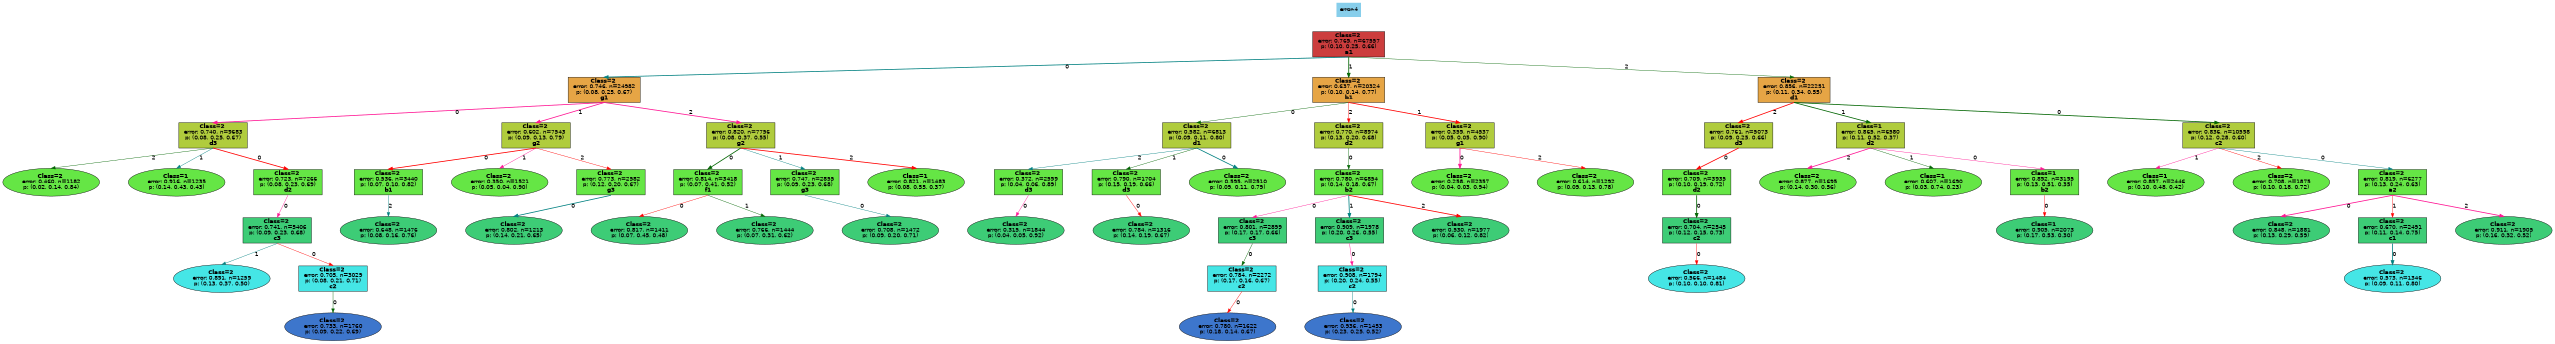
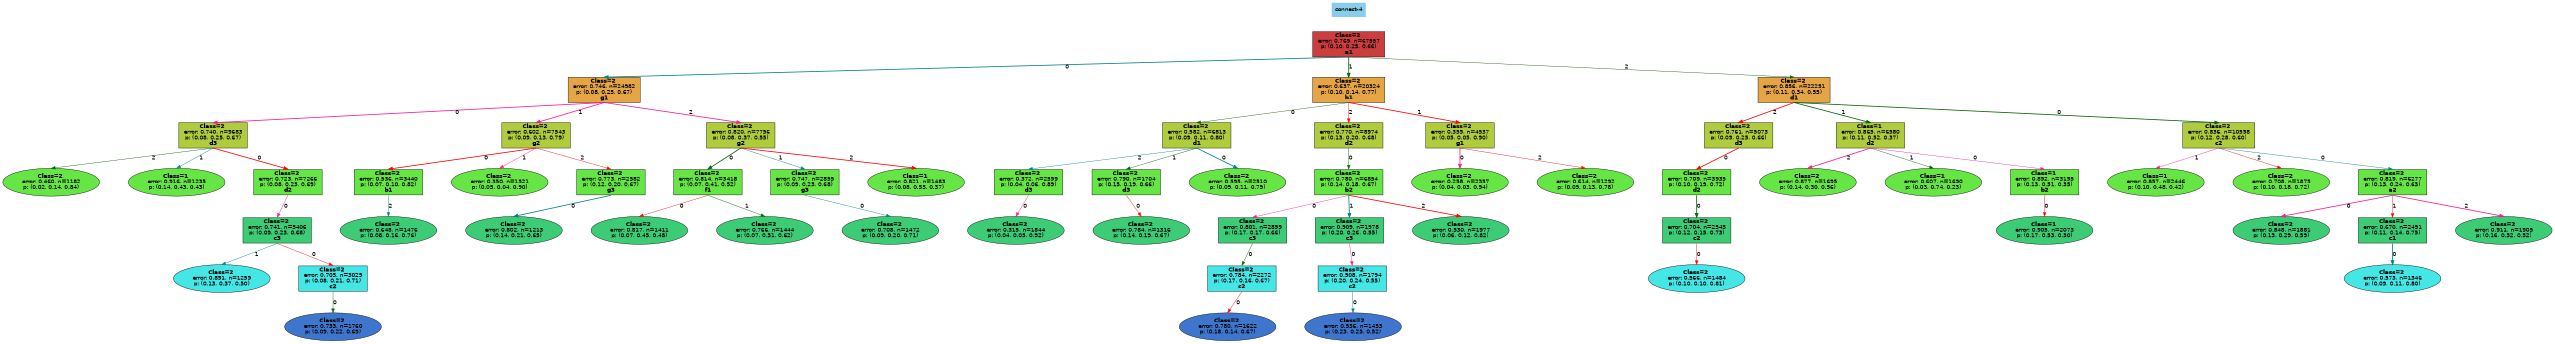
node "error-4": label "error-4" -> "connect-4"
